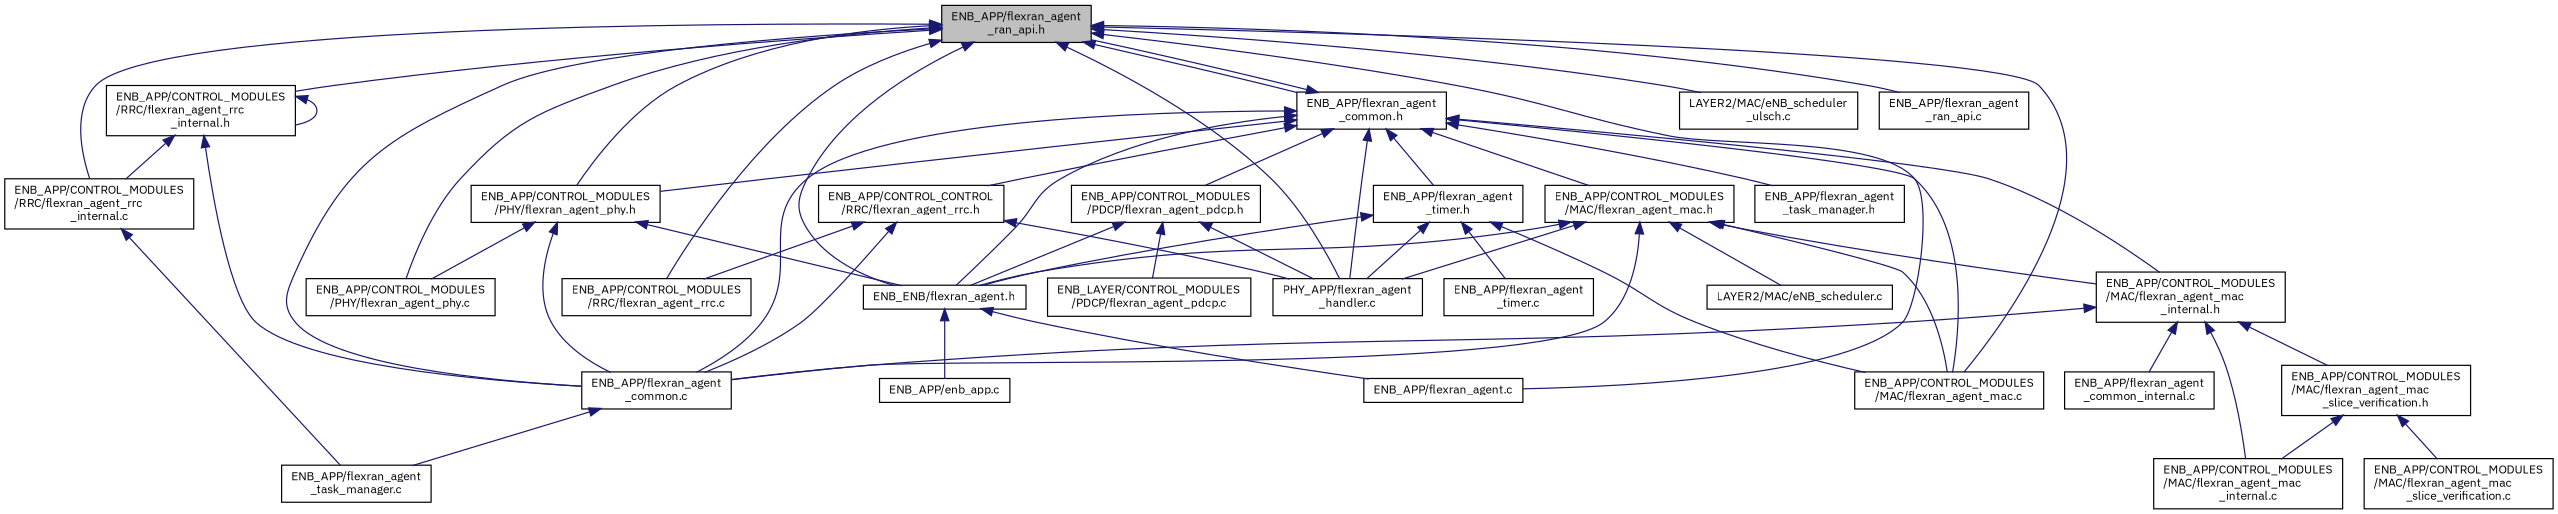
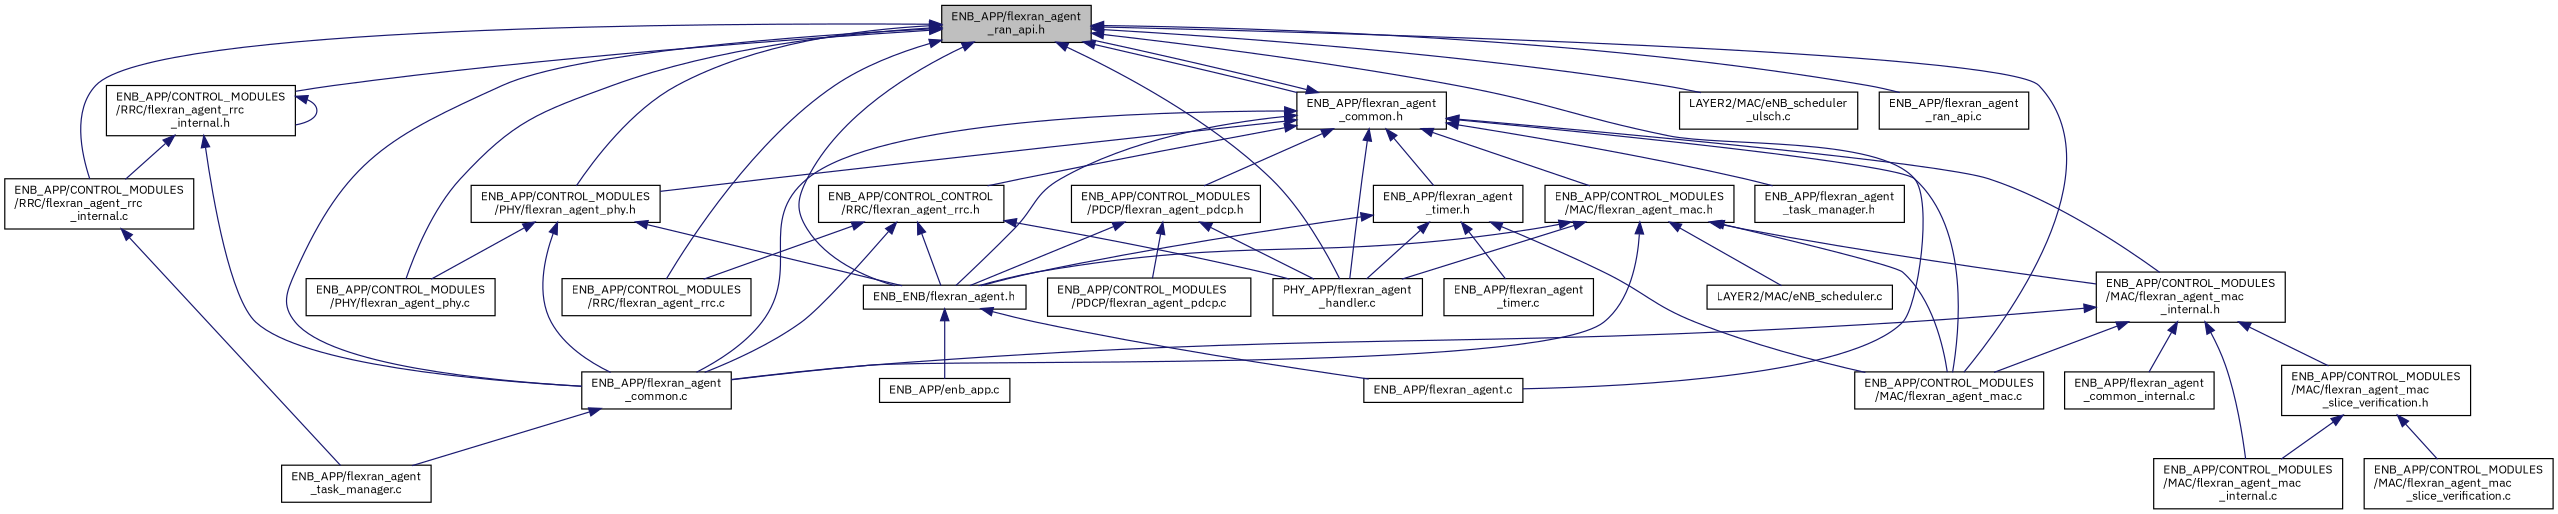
edge "ENB_ENB/flexran_agent.h" -> "ENB_APP/CONTROL_CONTROL /RRC/flexran_agent_rrc.h": added
node "ENB_LAYER/CONTROL_MODULES /PDCP/flexran_agent_pdcp.c": label "ENB_LAYER/CONTROL_MODULES /PDCP/flexran_agent_pdcp.c" -> "ENB_APP/CONTROL_MODULES /PDCP/flexran_agent_pdcp.c"
edge "ENB_APP/CONTROL_MODULES /MAC/flexran_agent_mac.c" -> "ENB_APP/CONTROL_MODULES /MAC/flexran_agent_mac _internal.h": added
